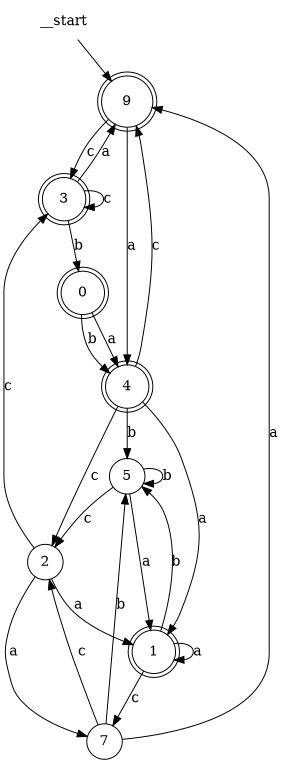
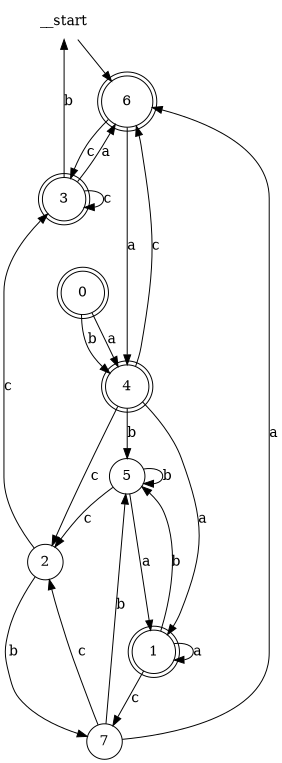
node "9": label "9" -> "6"
edge "3" -> "0": now "3" -> "__start"
edge "2" -> "1": removed, label "a"
edge "2" -> "7": label "a" -> "b"
